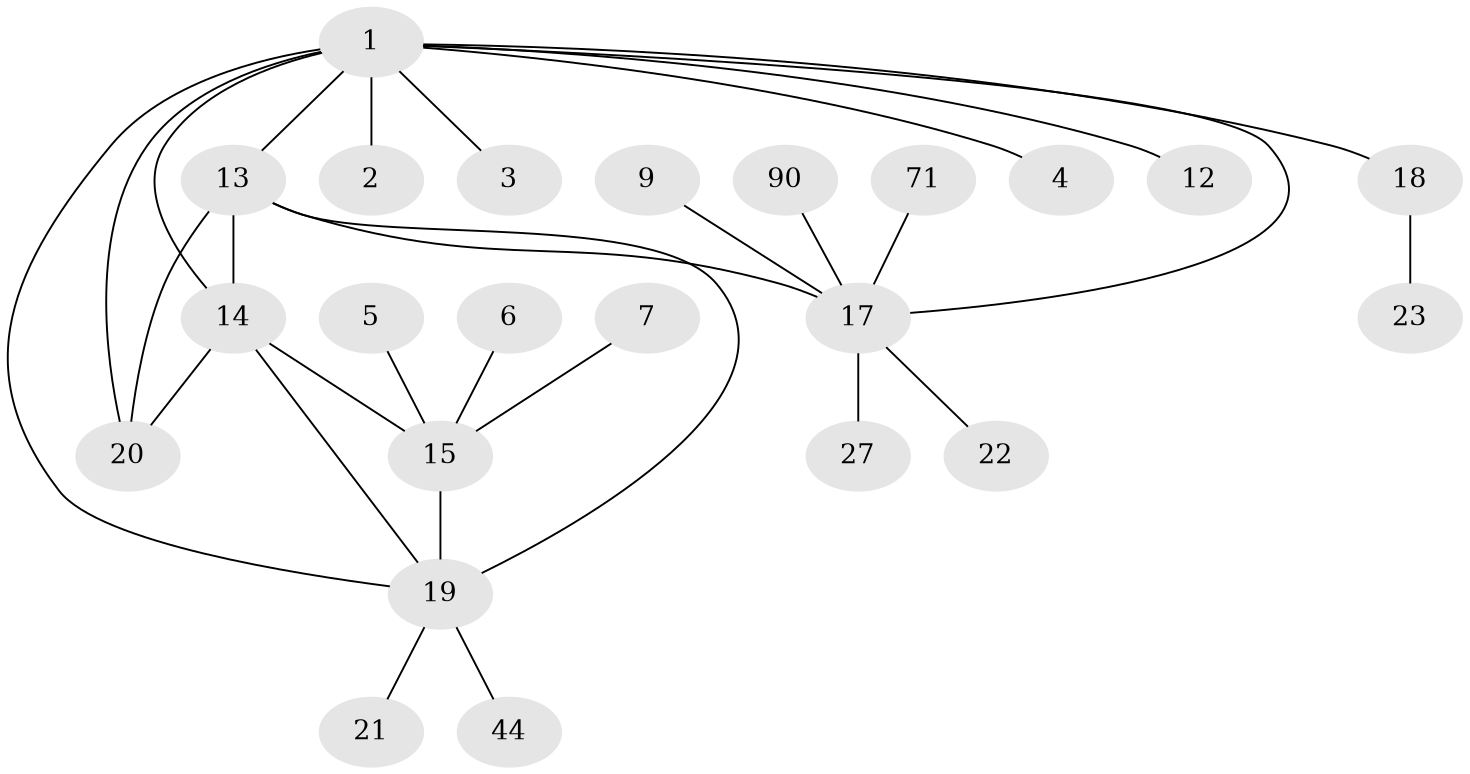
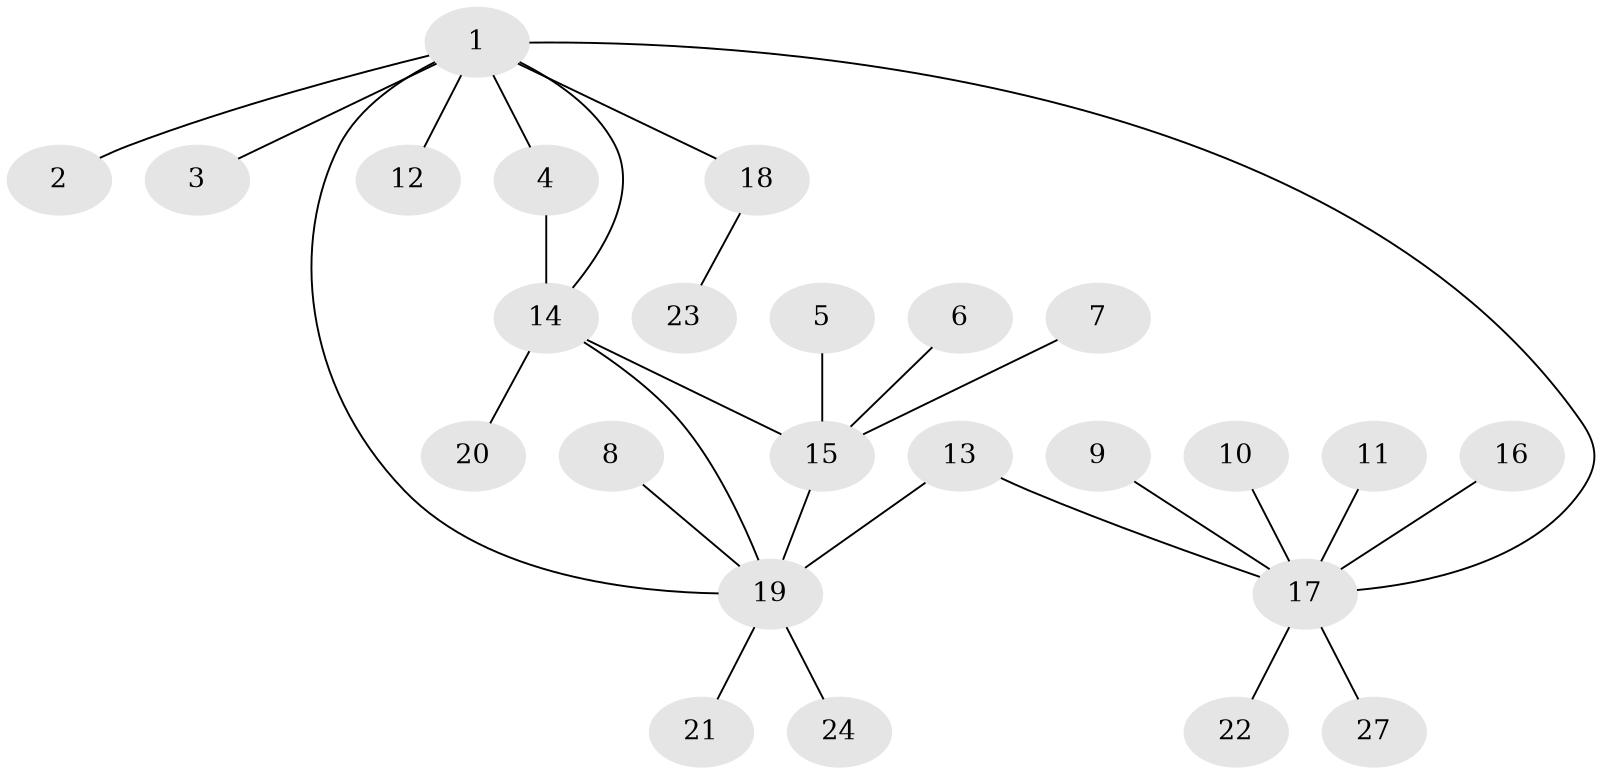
edge "1" -- "13": removed
node "90": label "90" -> "10"
node "71": label "71" -> "11"
edge "1" -- "20": removed
edge "13" -- "14": now "4" -- "14"
edge "13" -- "20": removed
node "8": added
node "16": added
node "44": label "44" -> "24"
